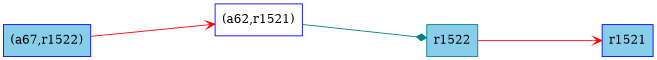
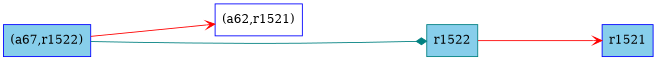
edge "(a62,r1521)" -> "r1522": now "(a67,r1522)" -> "r1522"
